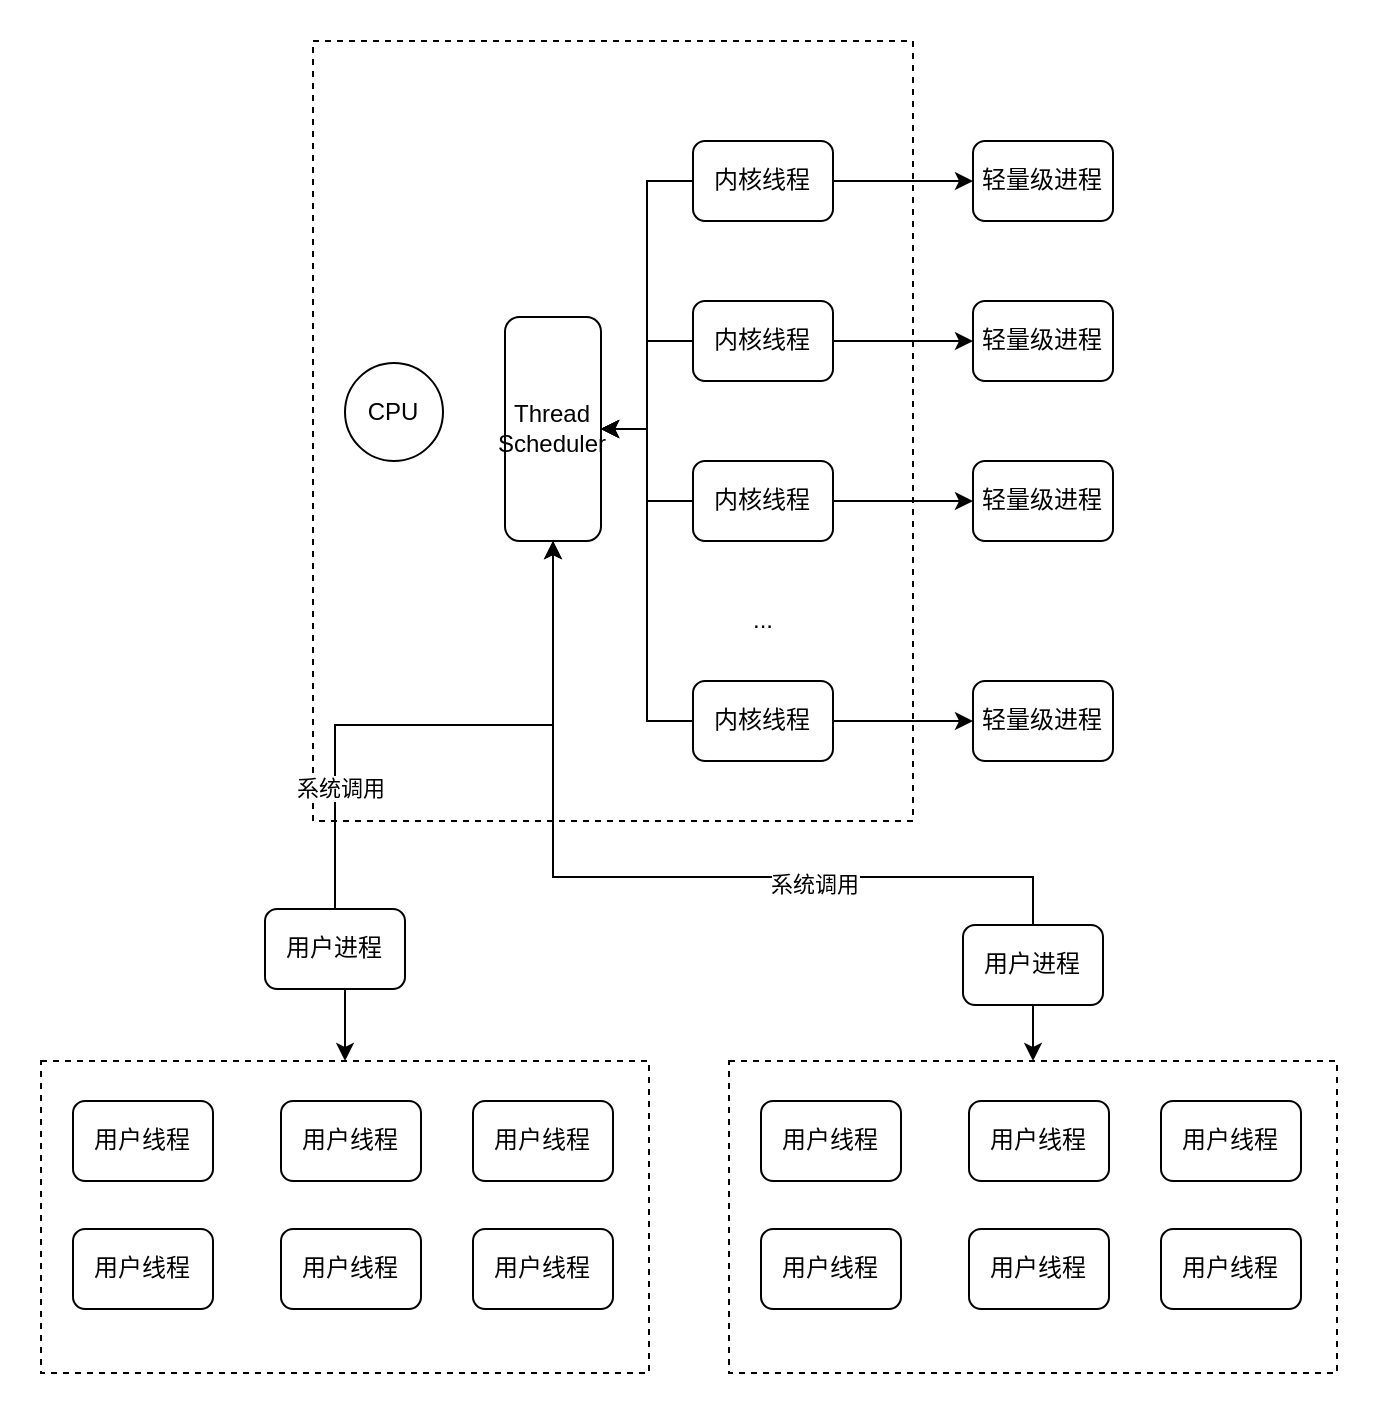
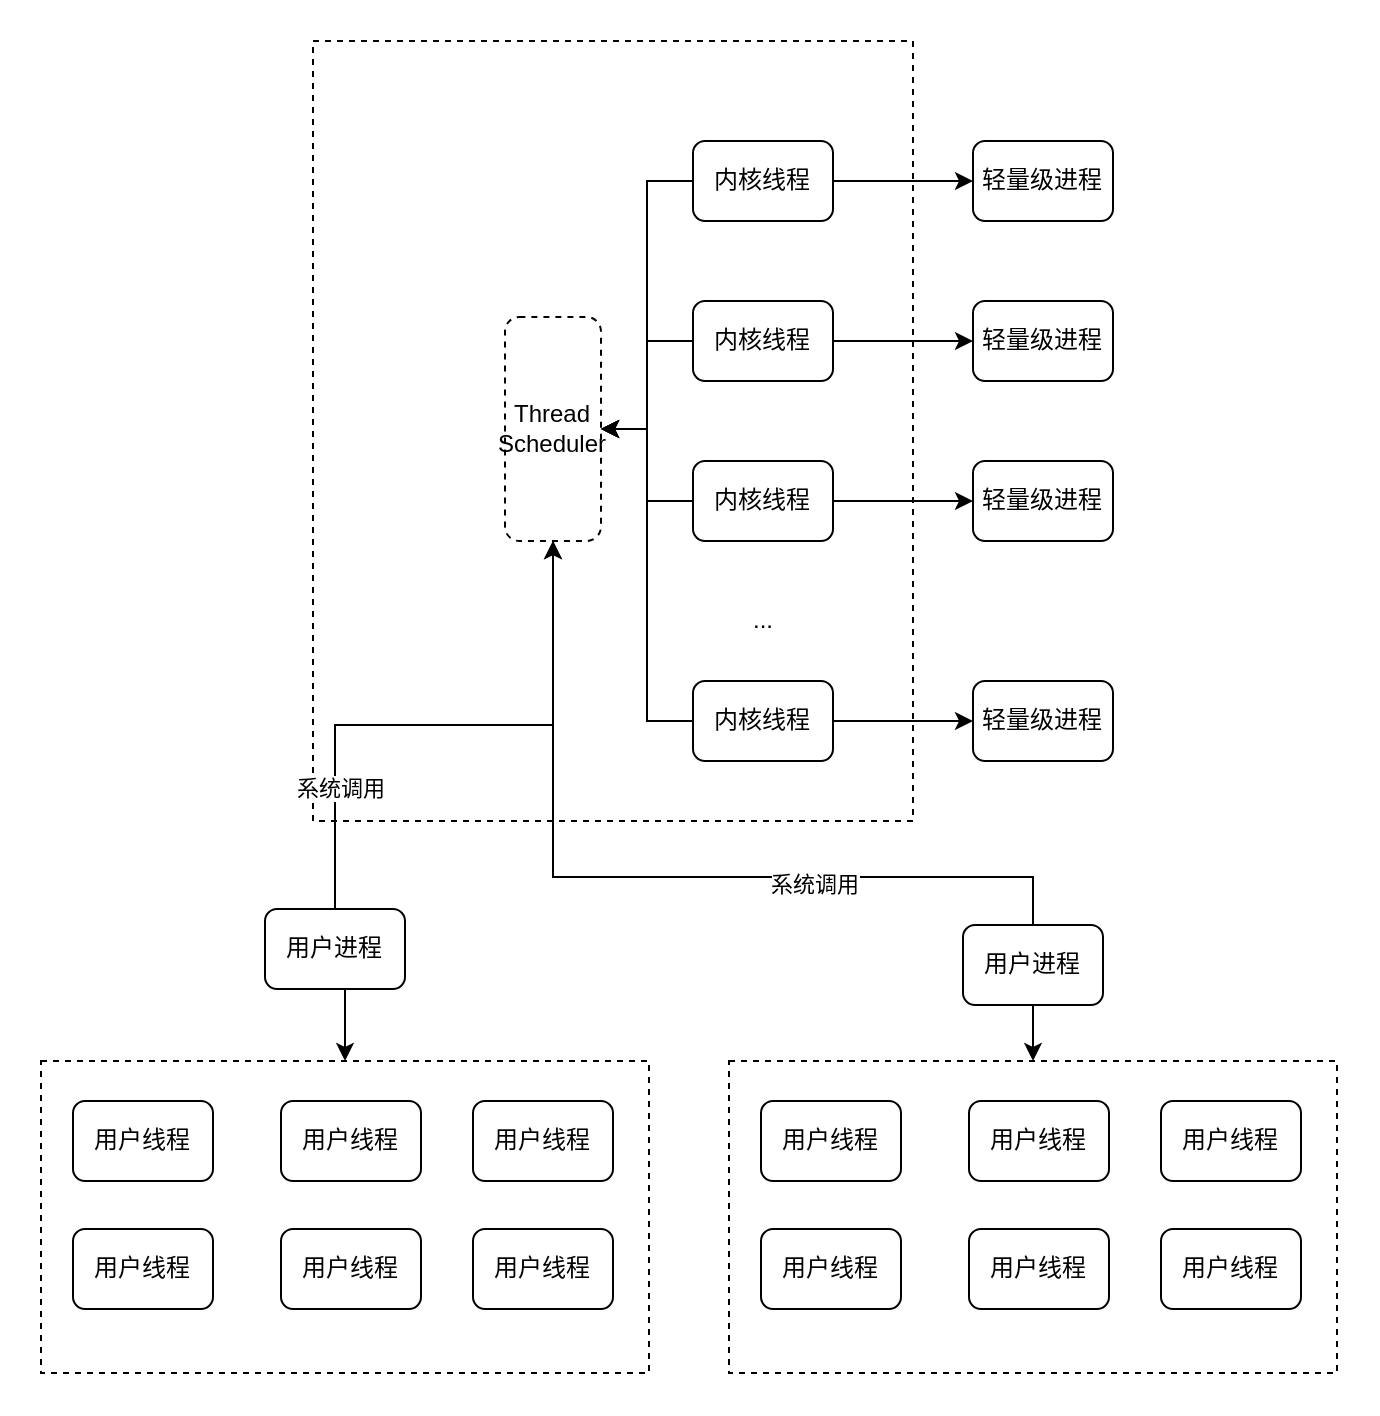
node "CPU": removed
node "Thread Scheduler": style solid -> dashed
